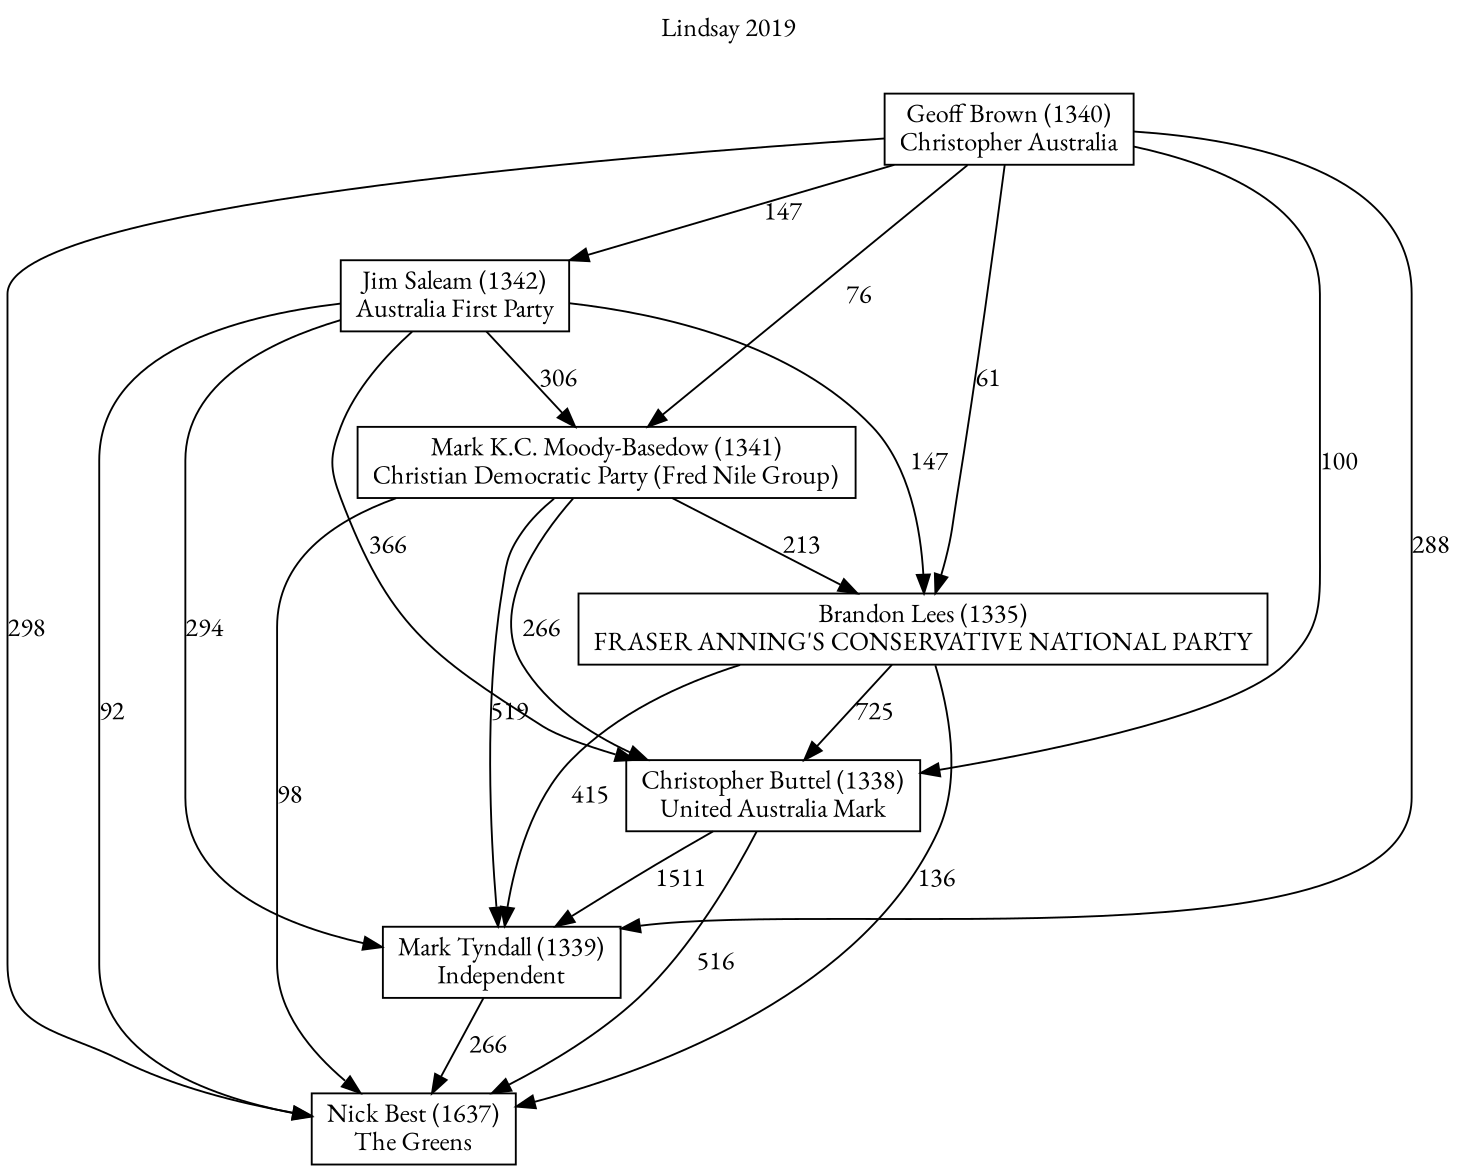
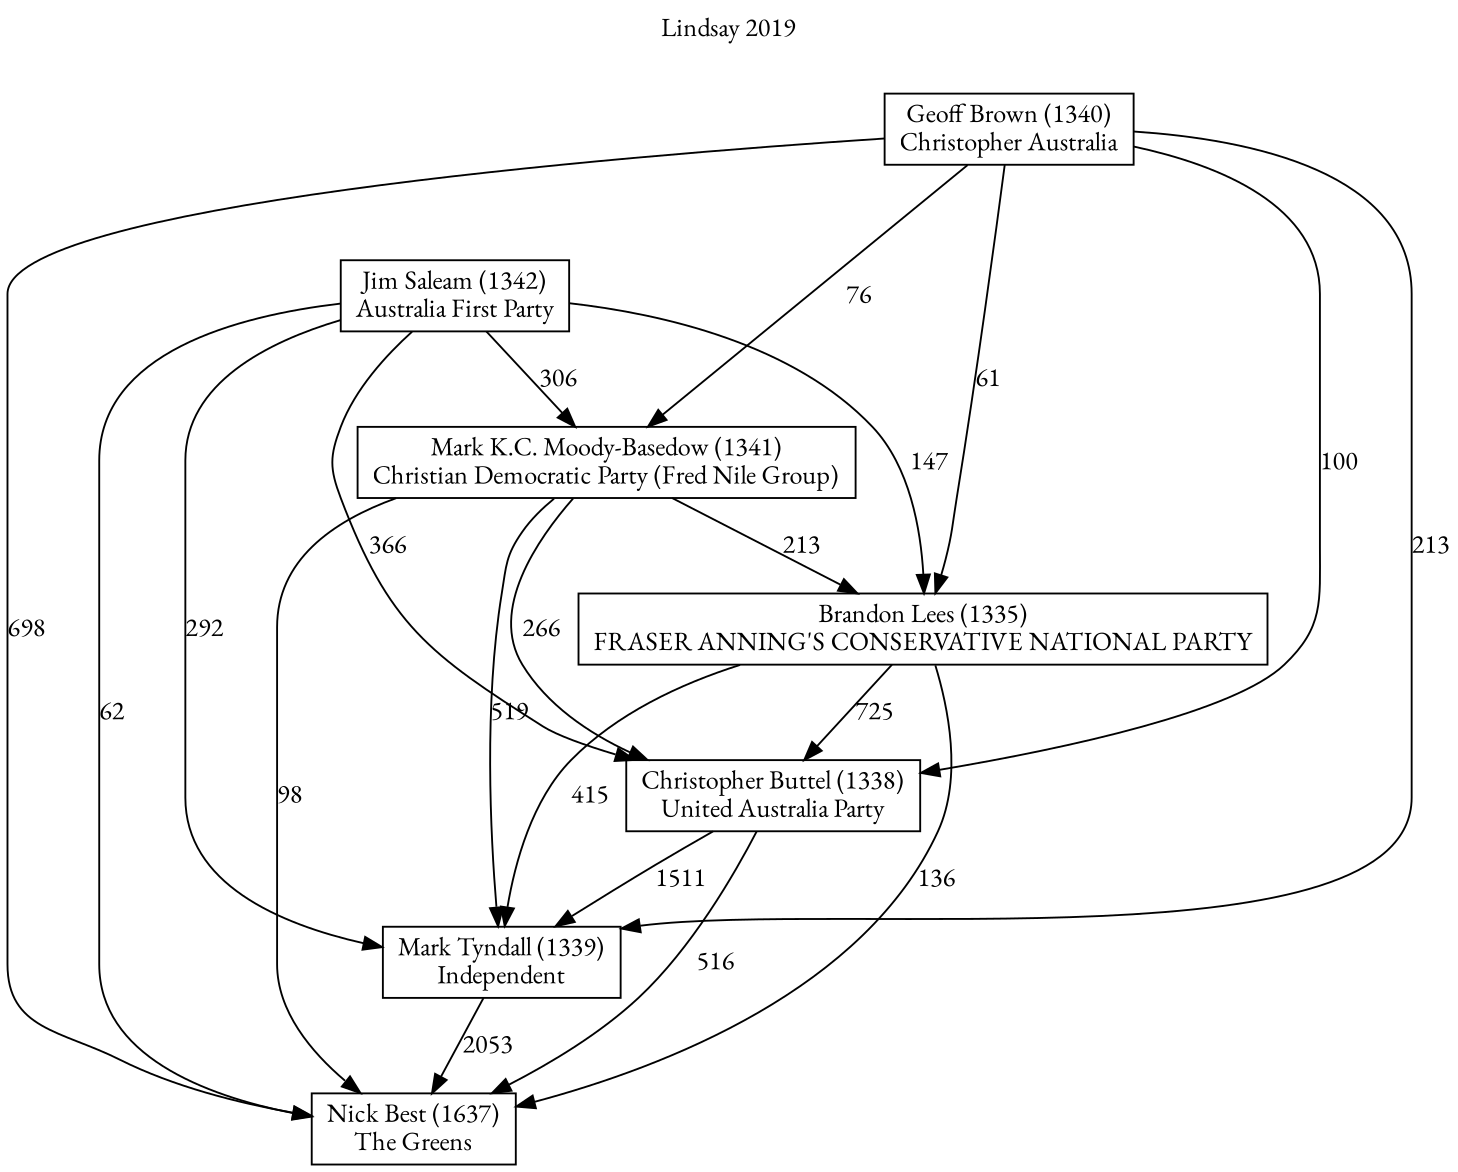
edge "Geoff Brown (1340) Christopher Australia" -> "Jim Saleam (1342) Australia First Party": removed, label "147"
edge "Geoff Brown (1340) Christopher Australia" -> "Mark Tyndall (1339) Independent": label "288" -> "213"
edge "Geoff Brown (1340) Christopher Australia" -> "Nick Best (1637) The Greens": label "298" -> "698"
edge "Jim Saleam (1342) Australia First Party" -> "Mark Tyndall (1339) Independent": label "294" -> "292"
edge "Jim Saleam (1342) Australia First Party" -> "Nick Best (1637) The Greens": label "92" -> "62"
node "Christopher Buttel (1338) United Australia Mark": label "Christopher Buttel (1338) United Australia Mark" -> "Christopher Buttel (1338) United Australia Party"
edge "Mark Tyndall (1339) Independent" -> "Nick Best (1637) The Greens": label "266" -> "2053"
